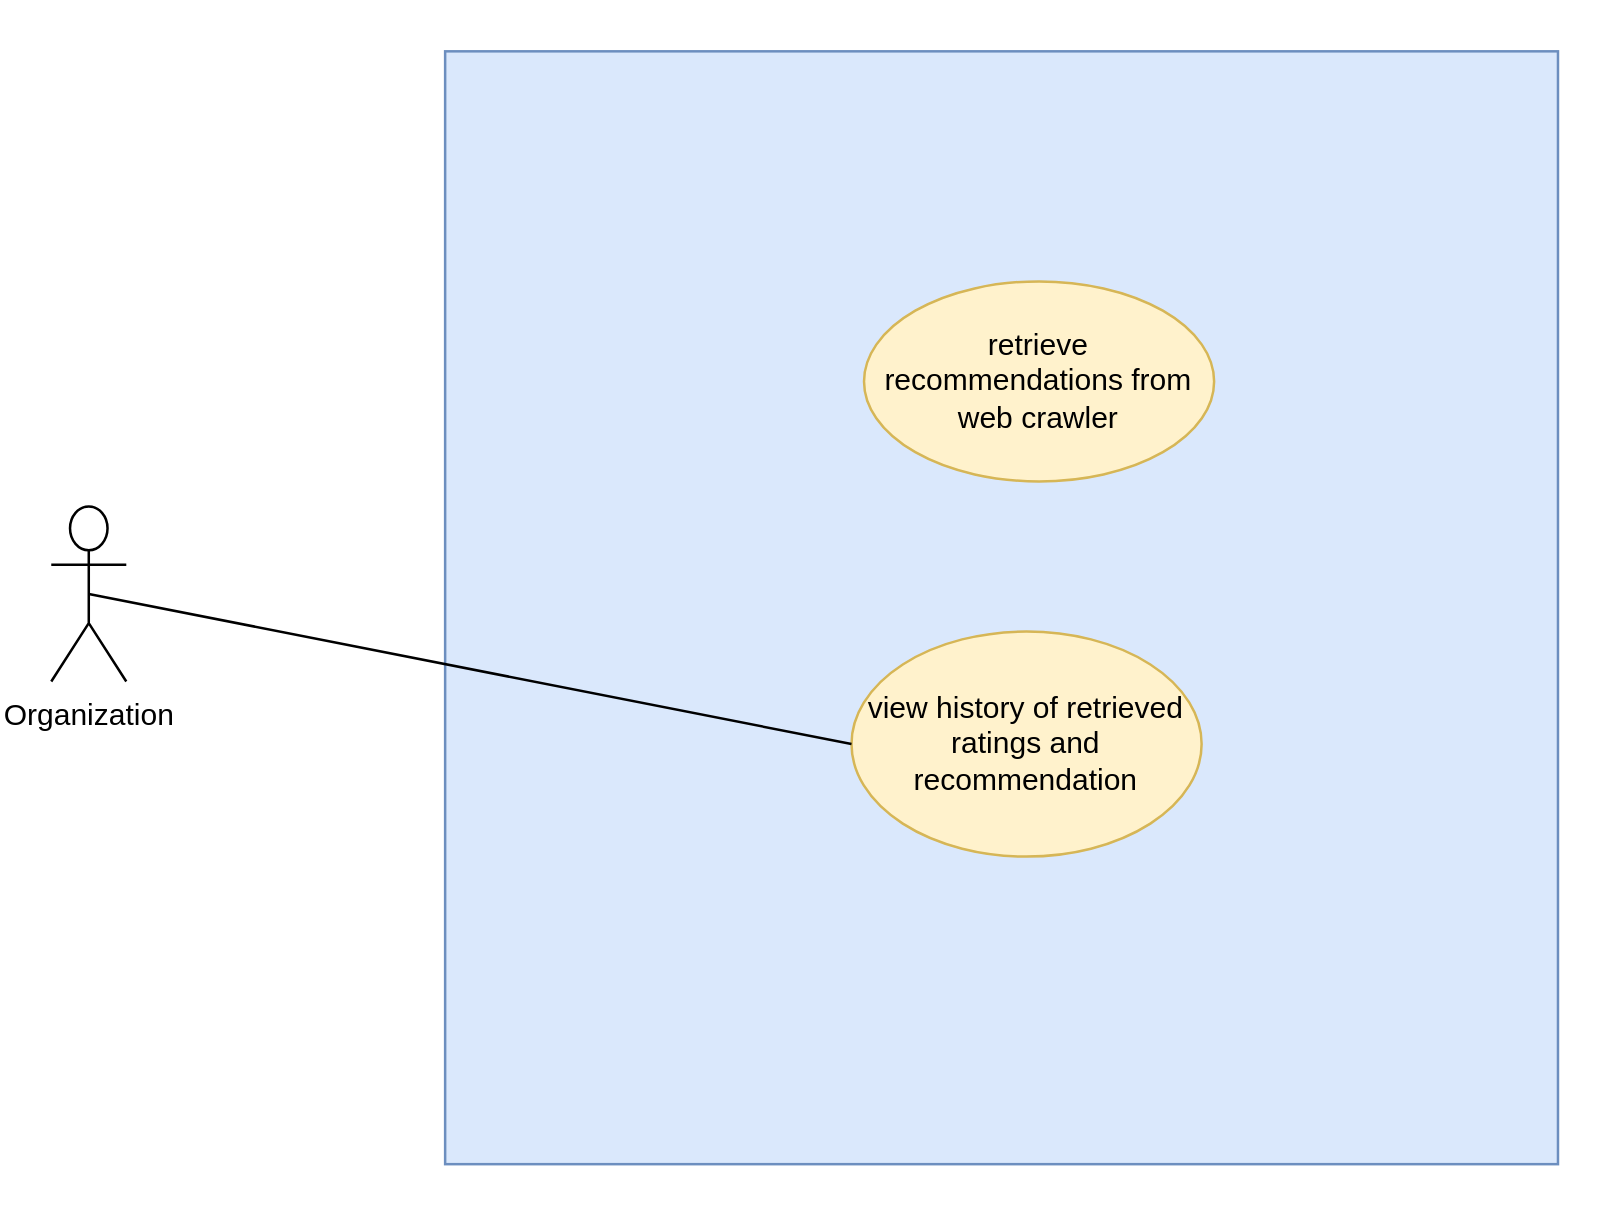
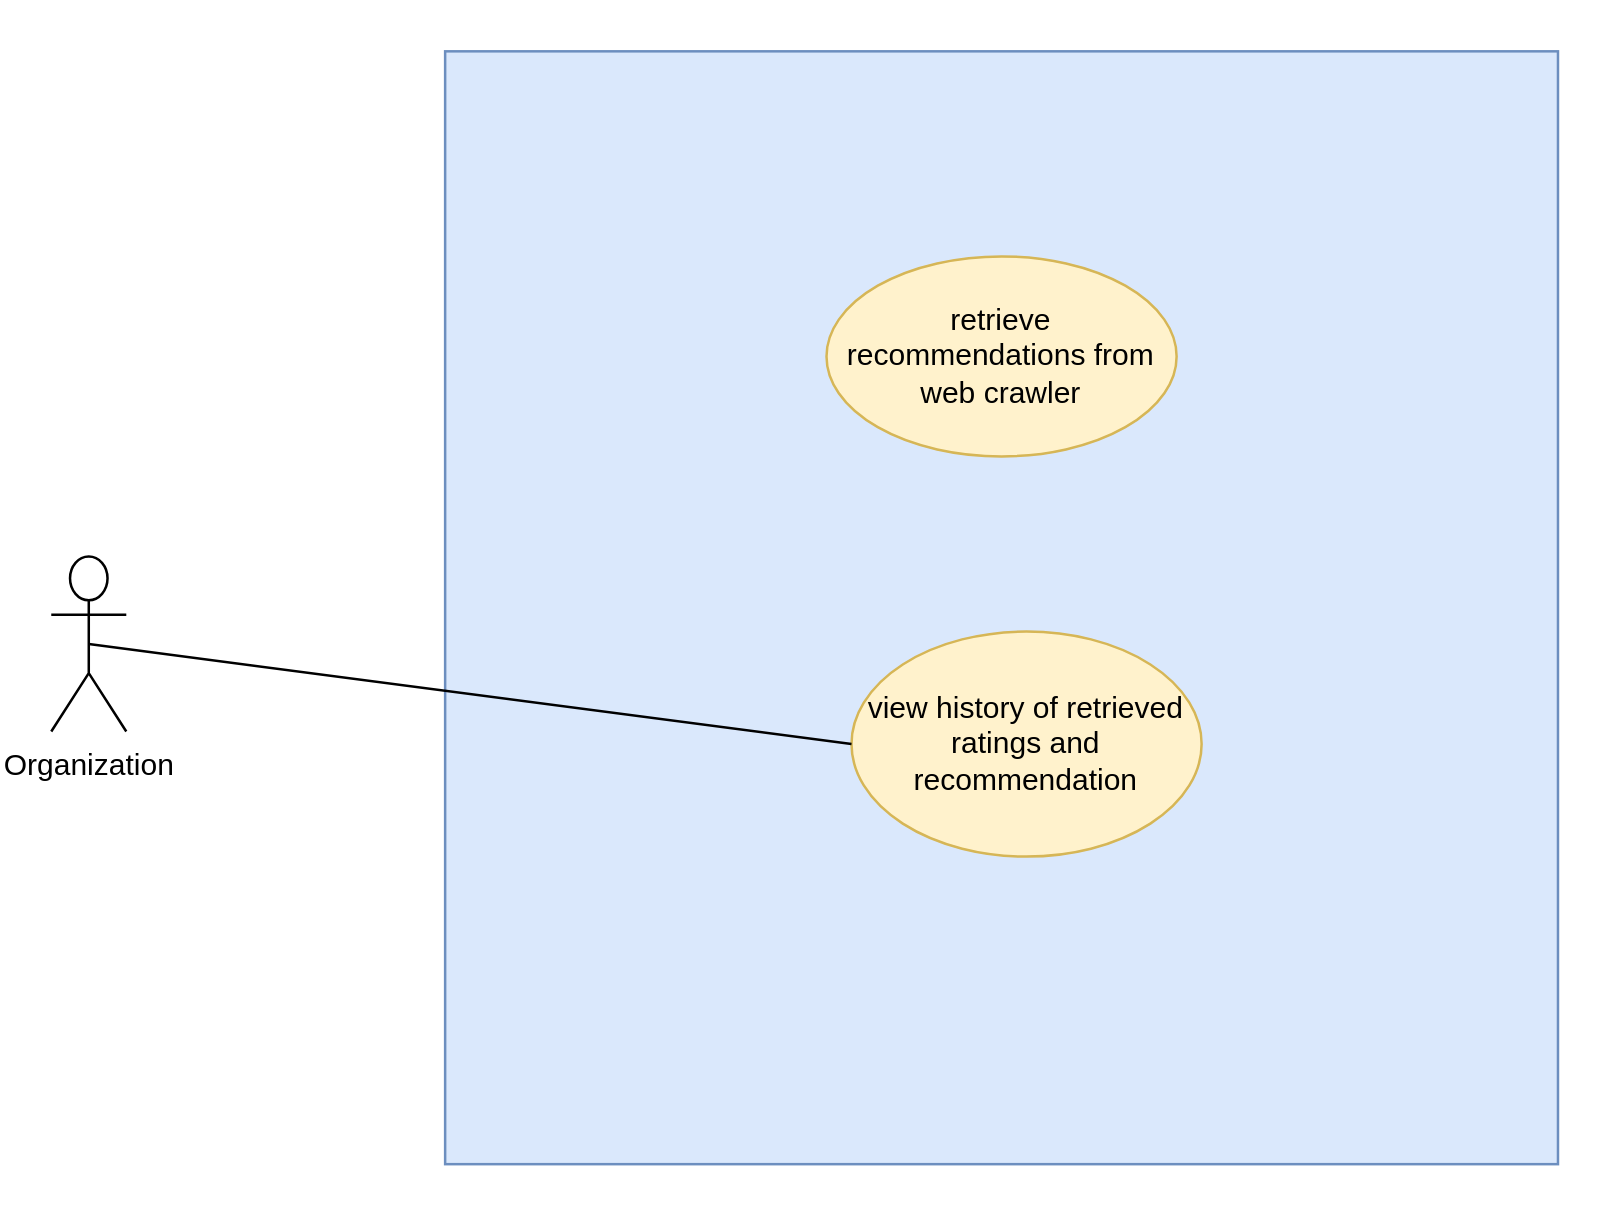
node "retrieve recommendations from web crawler": moved (1039, 381) -> (1001, 356)
node "Organization": moved (89, 594) -> (89, 644)
